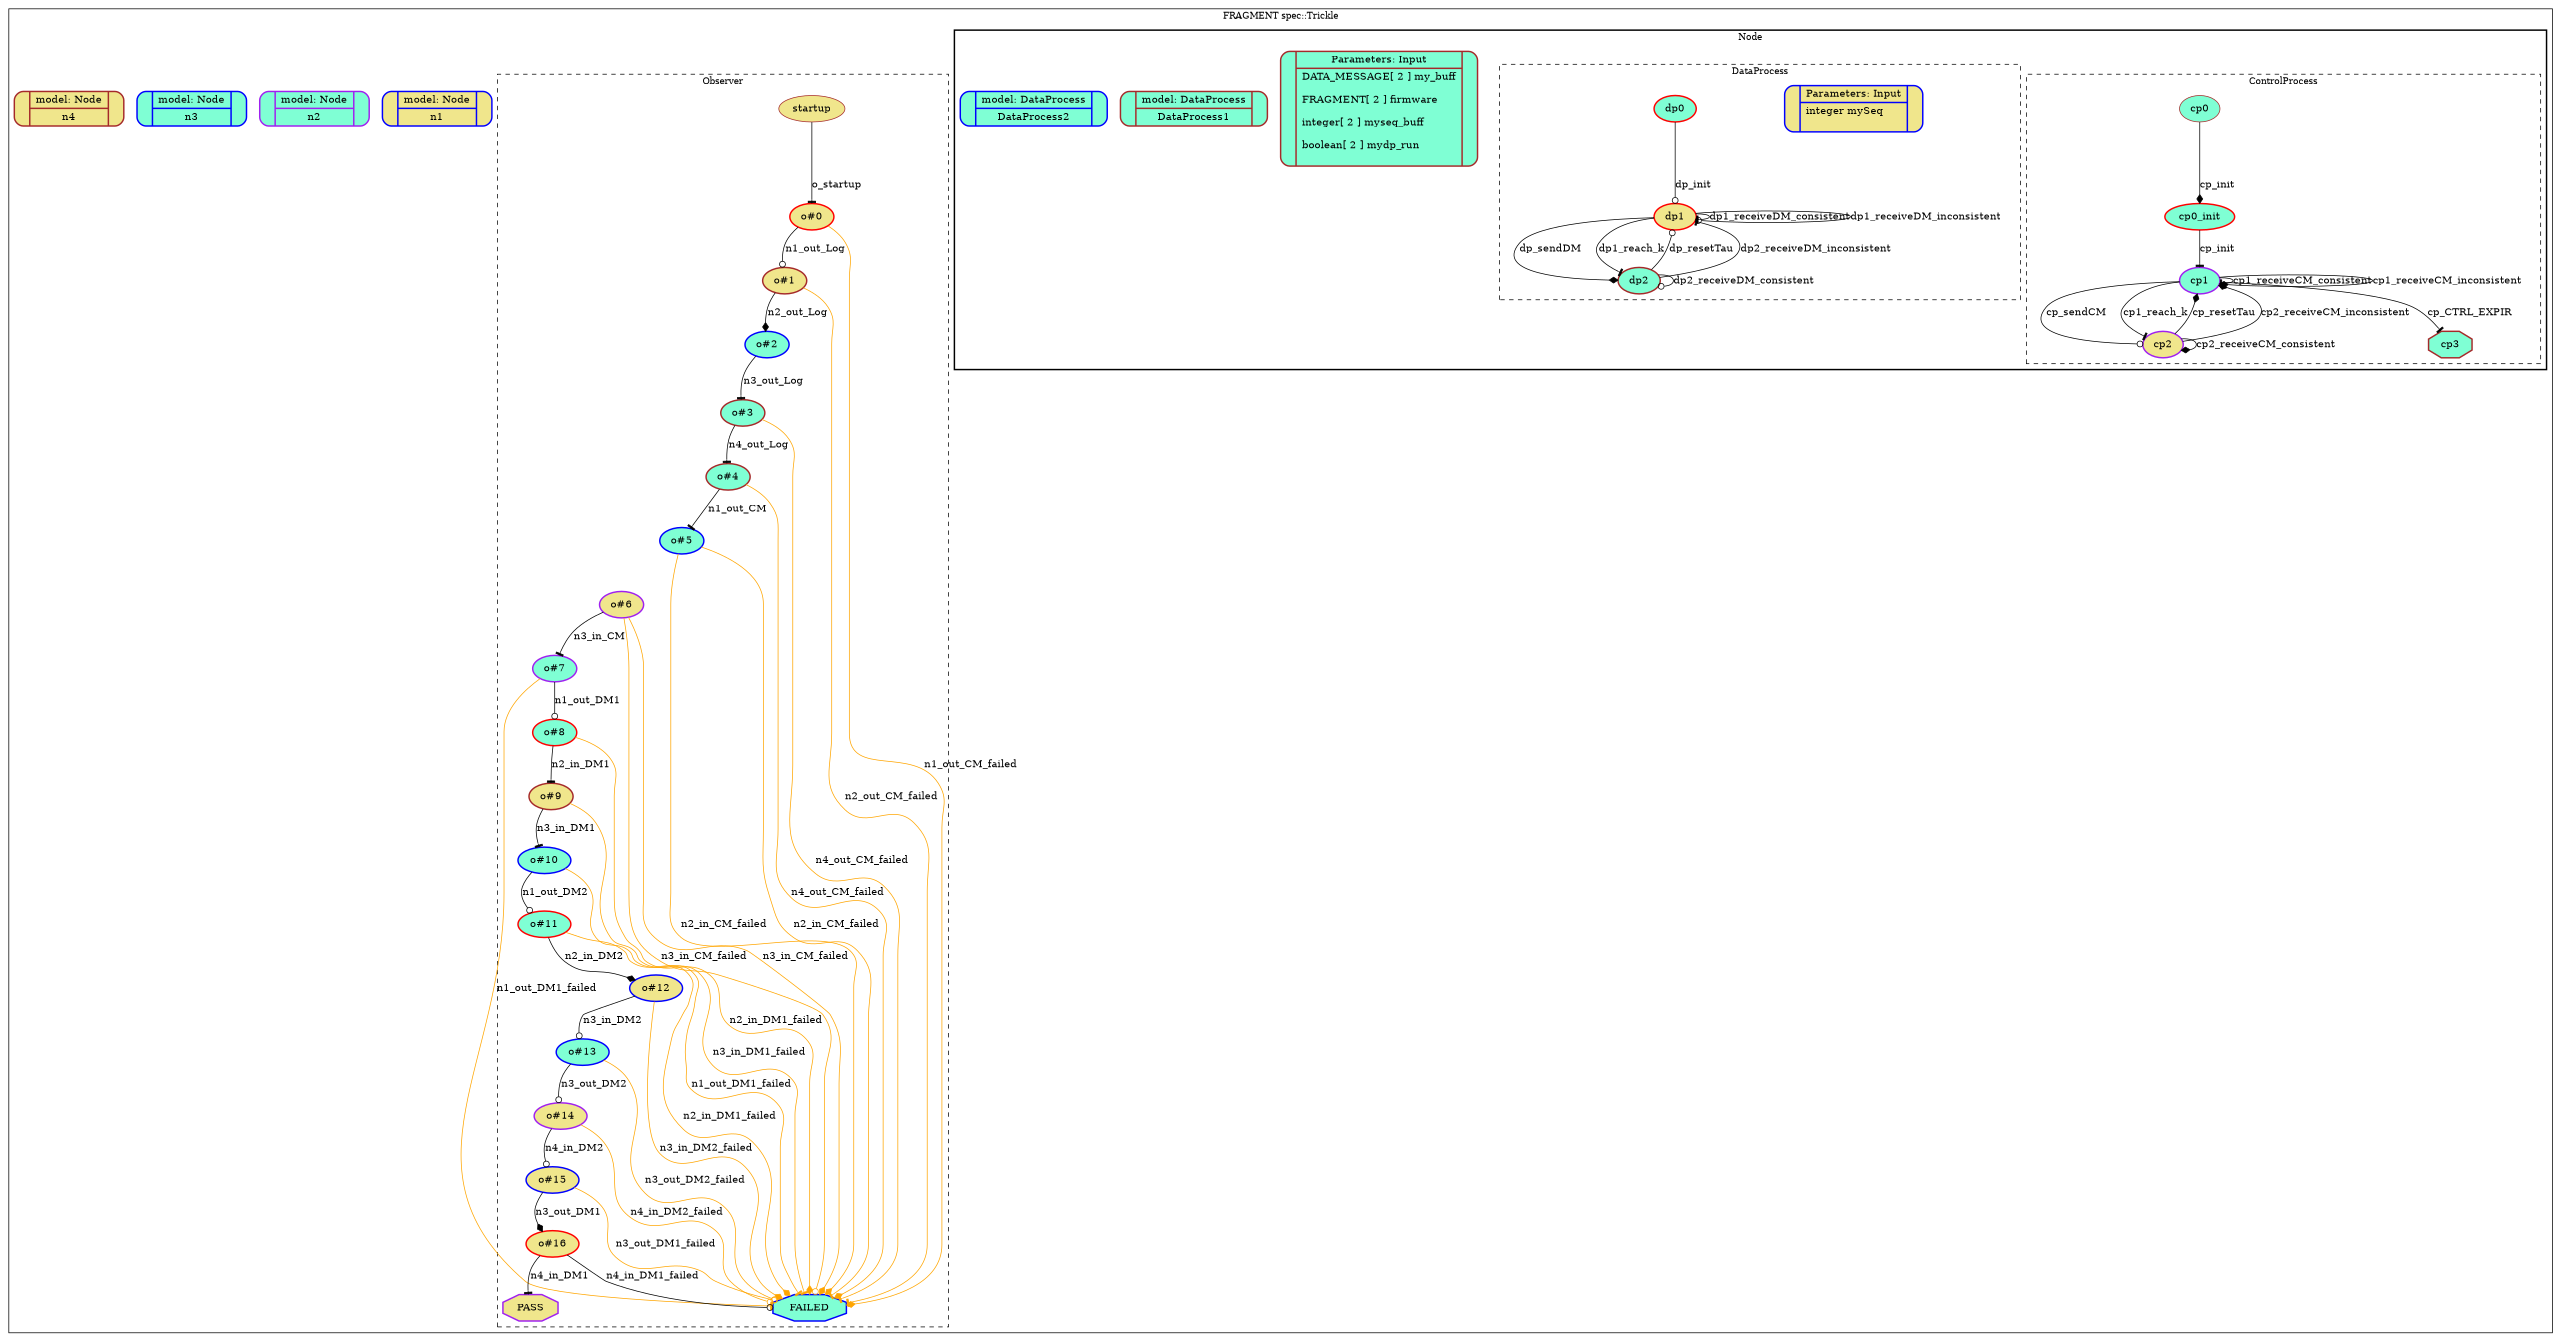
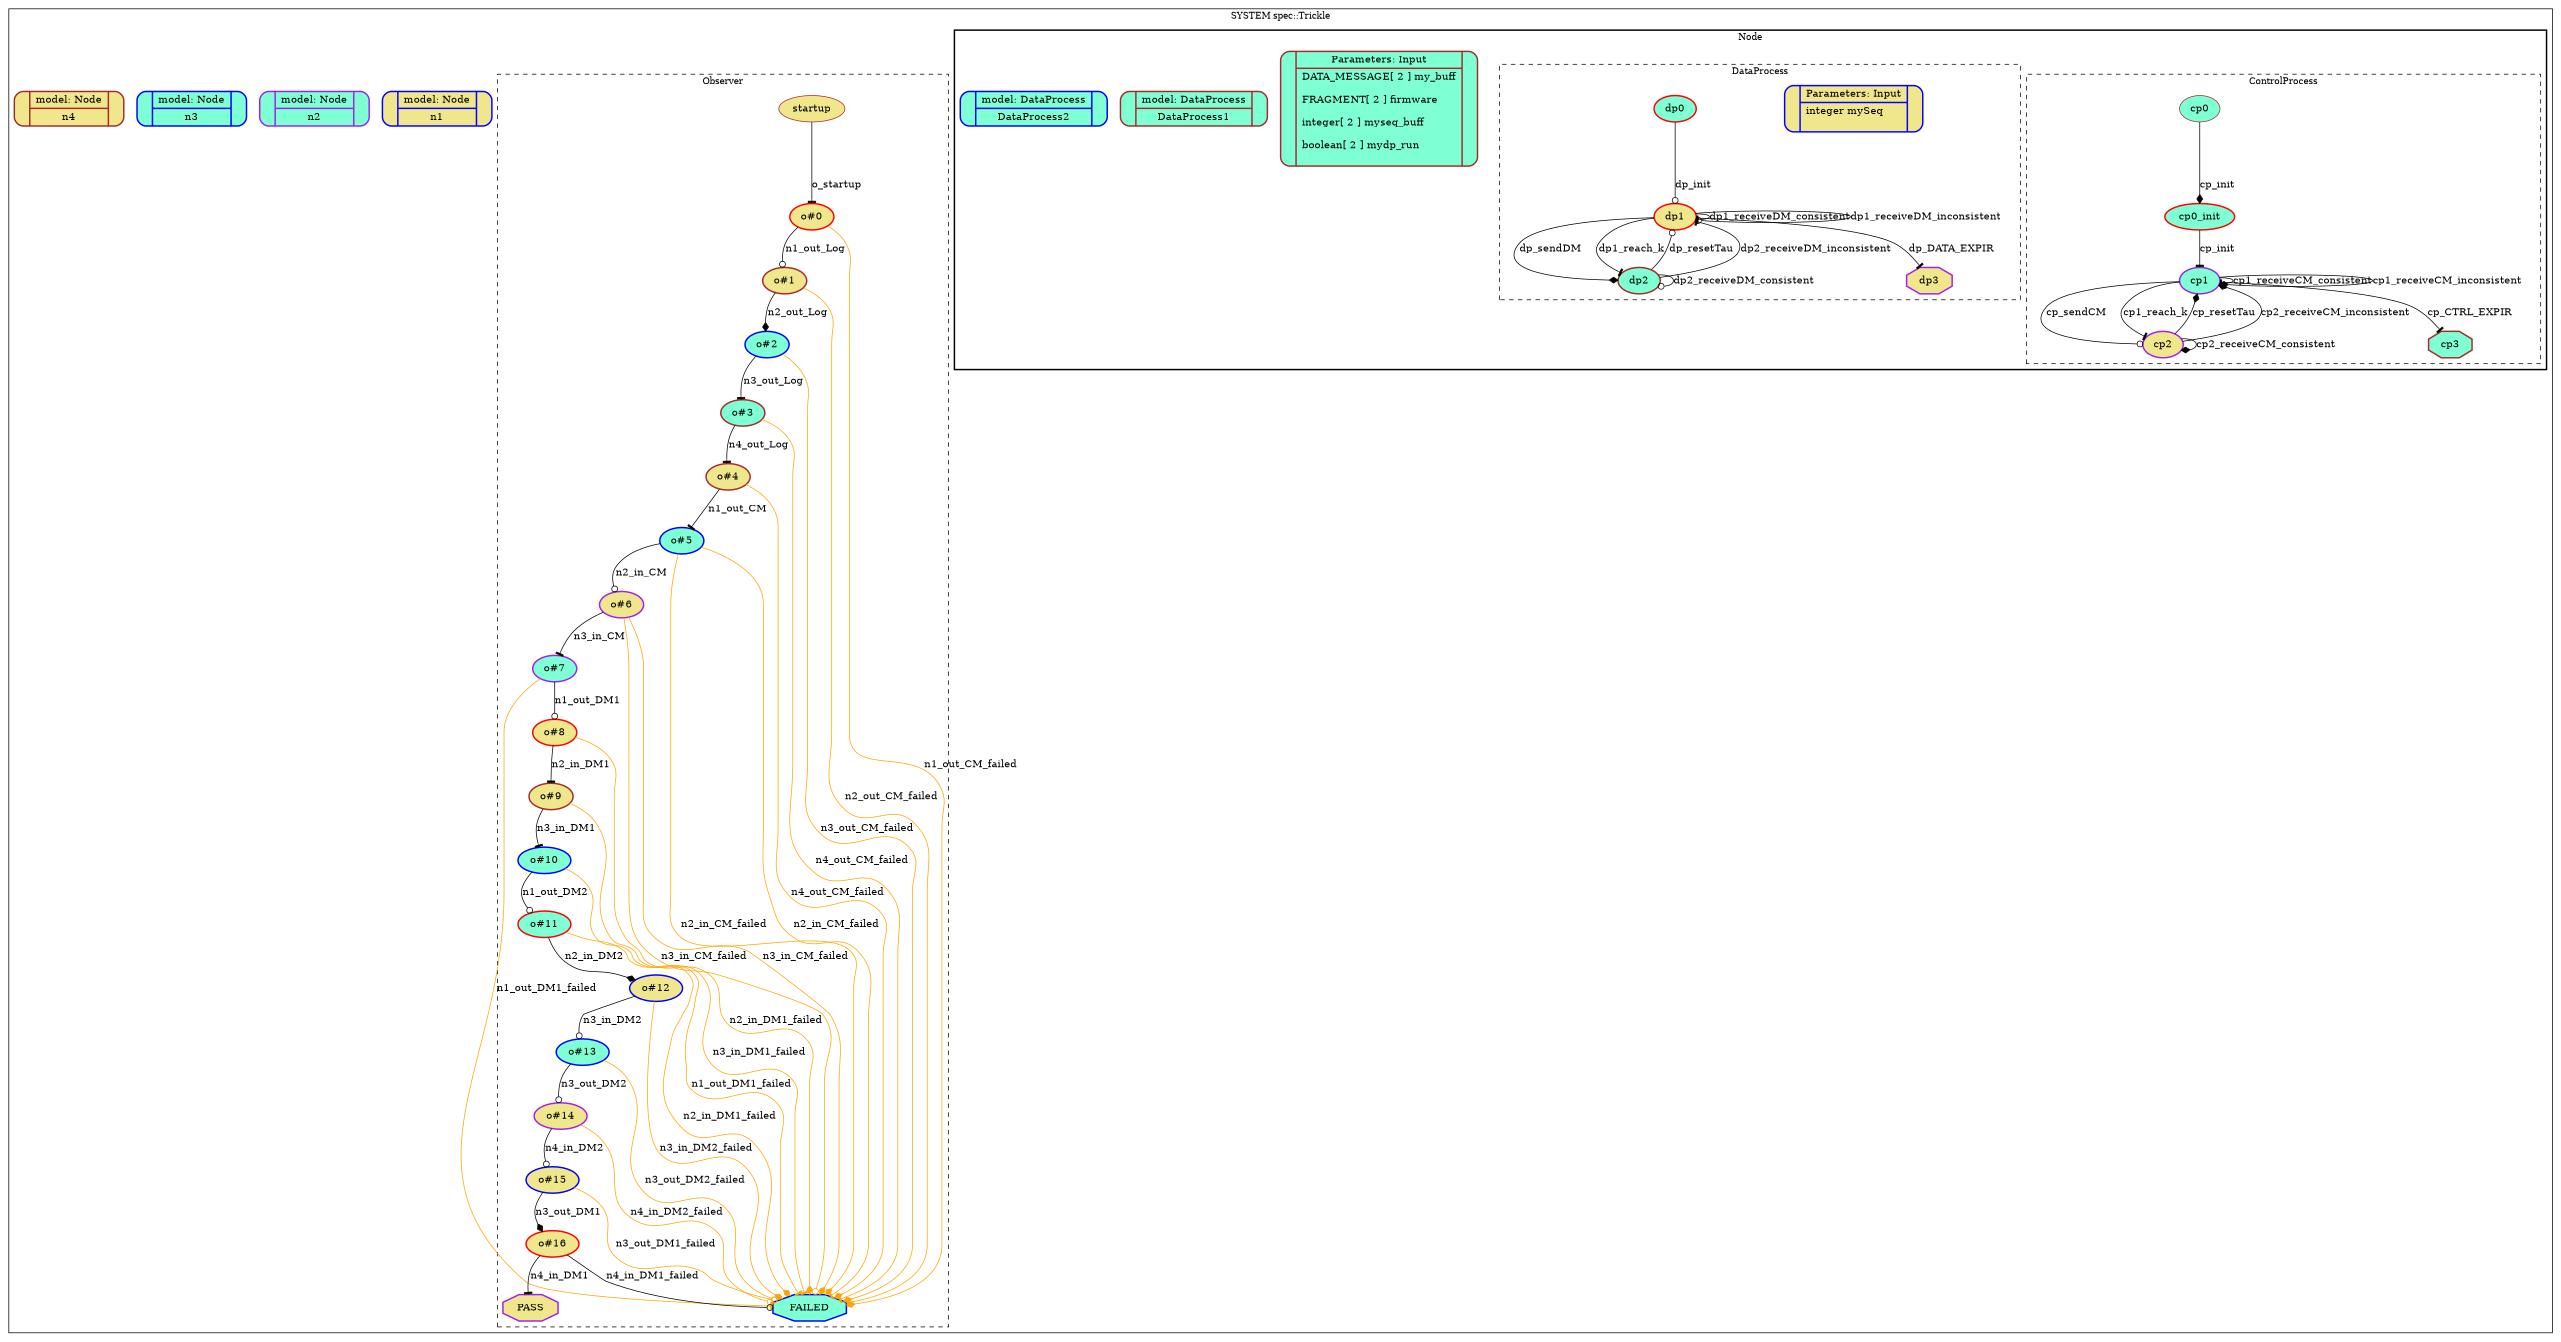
cluster "FRAGMENT spec::Trickle": label "FRAGMENT spec::Trickle" -> "SYSTEM spec::Trickle"
node "dp3": added
node "o#4": fillcolor aquamarine -> khaki
edge "o#5" -> "o#6": added, label "n2_in_CM"
node "o#8": fillcolor aquamarine -> khaki
edge "o#2" -> "FAILED": added, label "n3_out_CM_failed"
